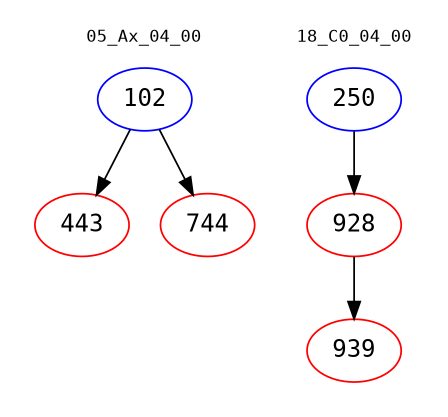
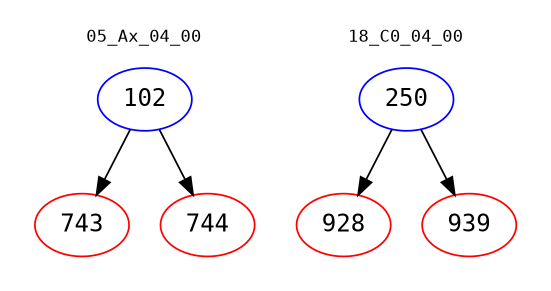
node "443": label "443" -> "743"
edge "928" -> "939": now "250" -> "939"
